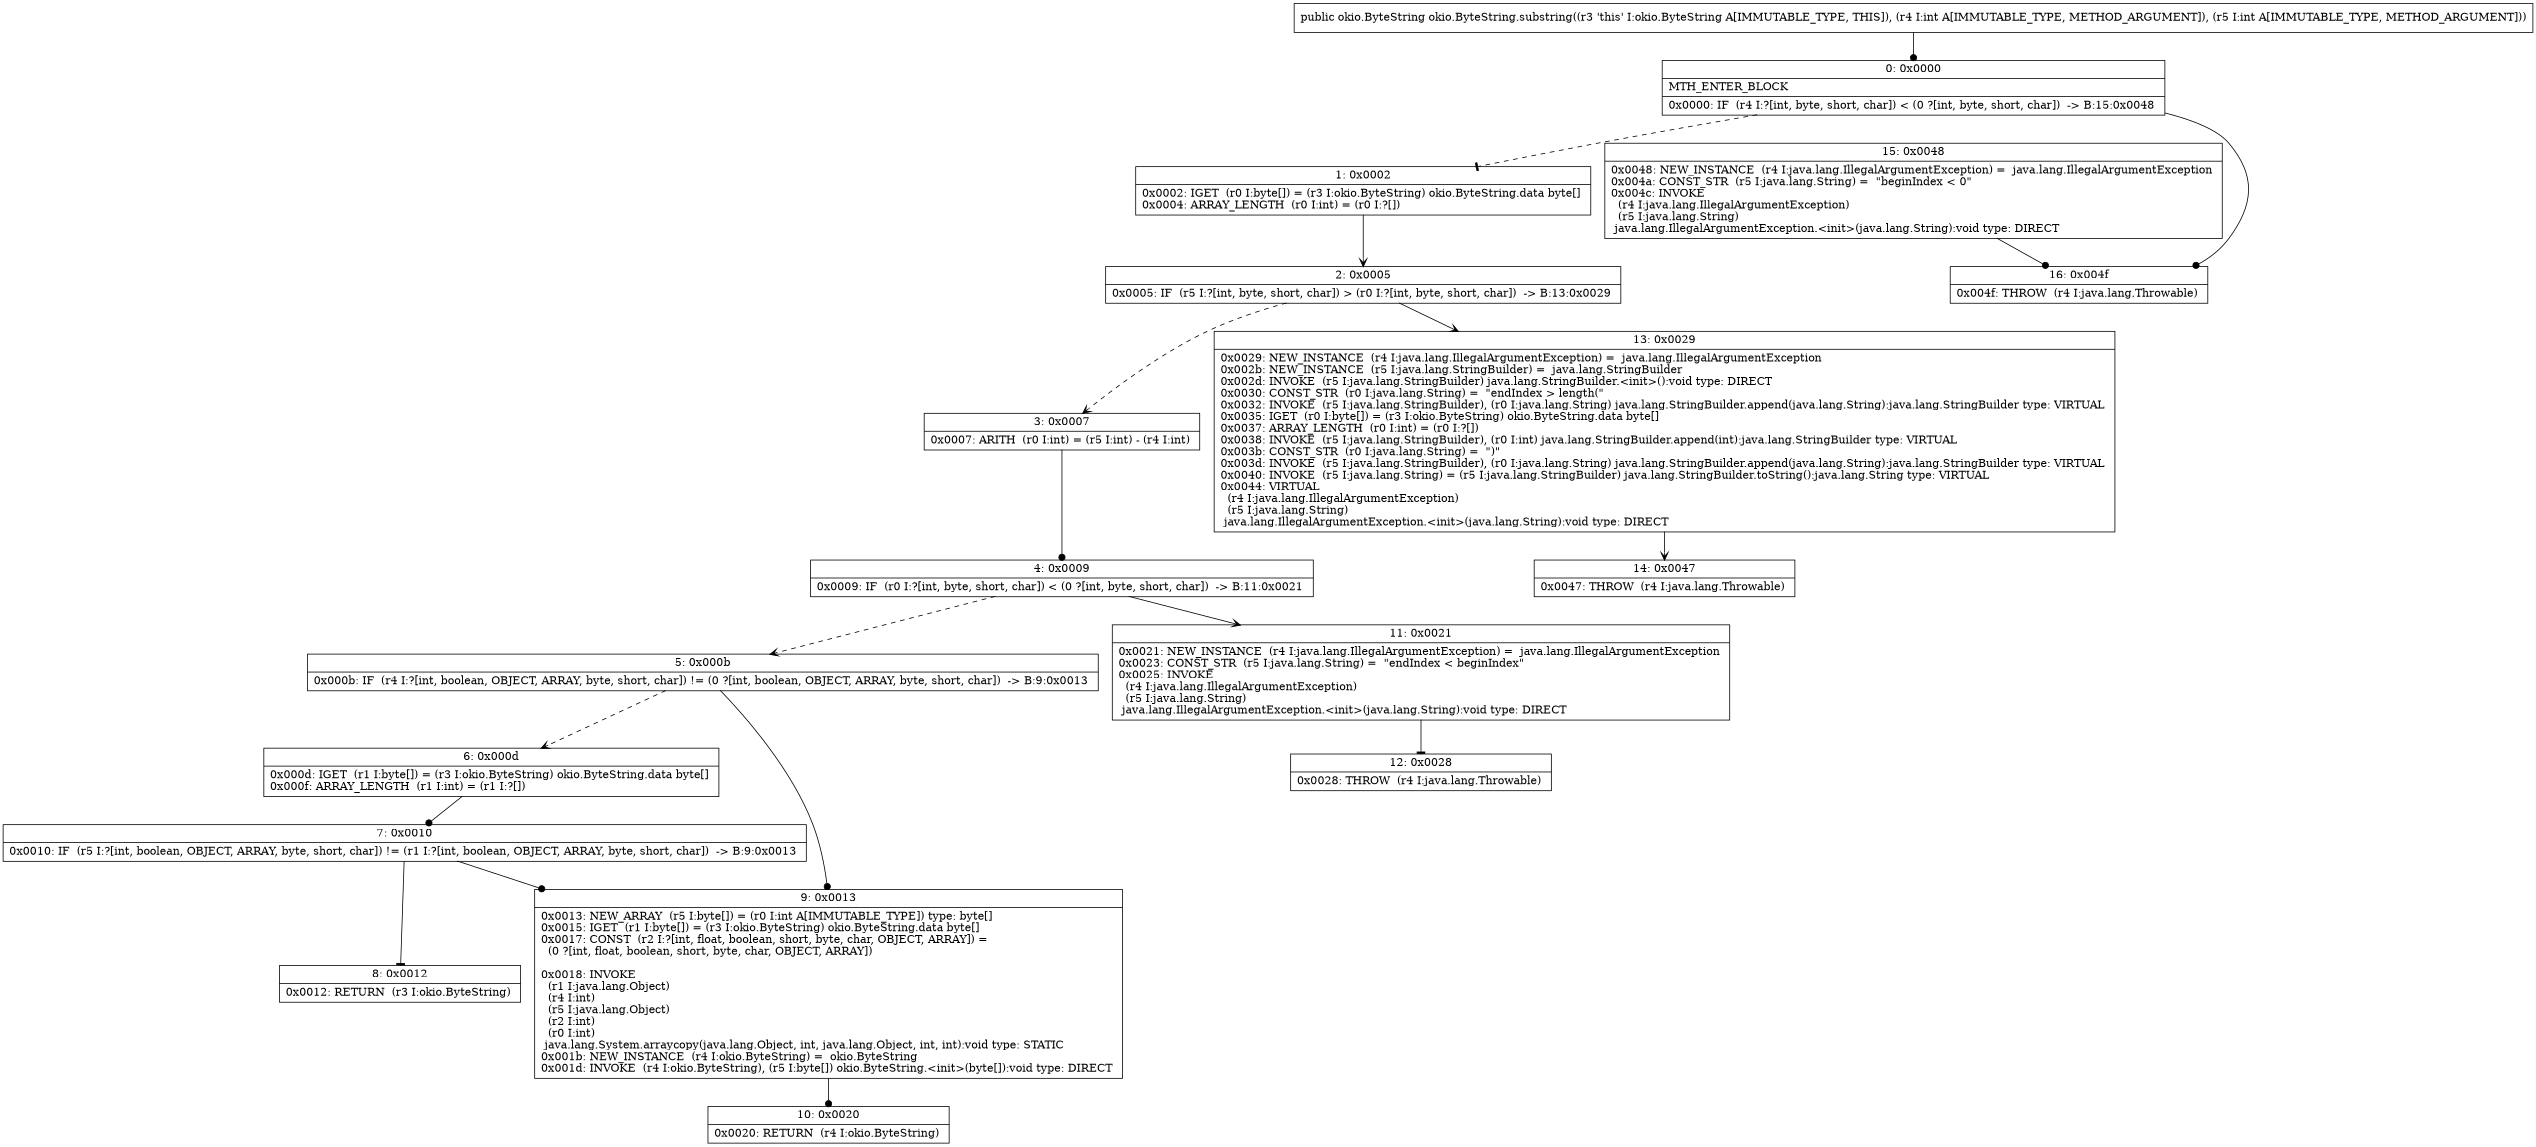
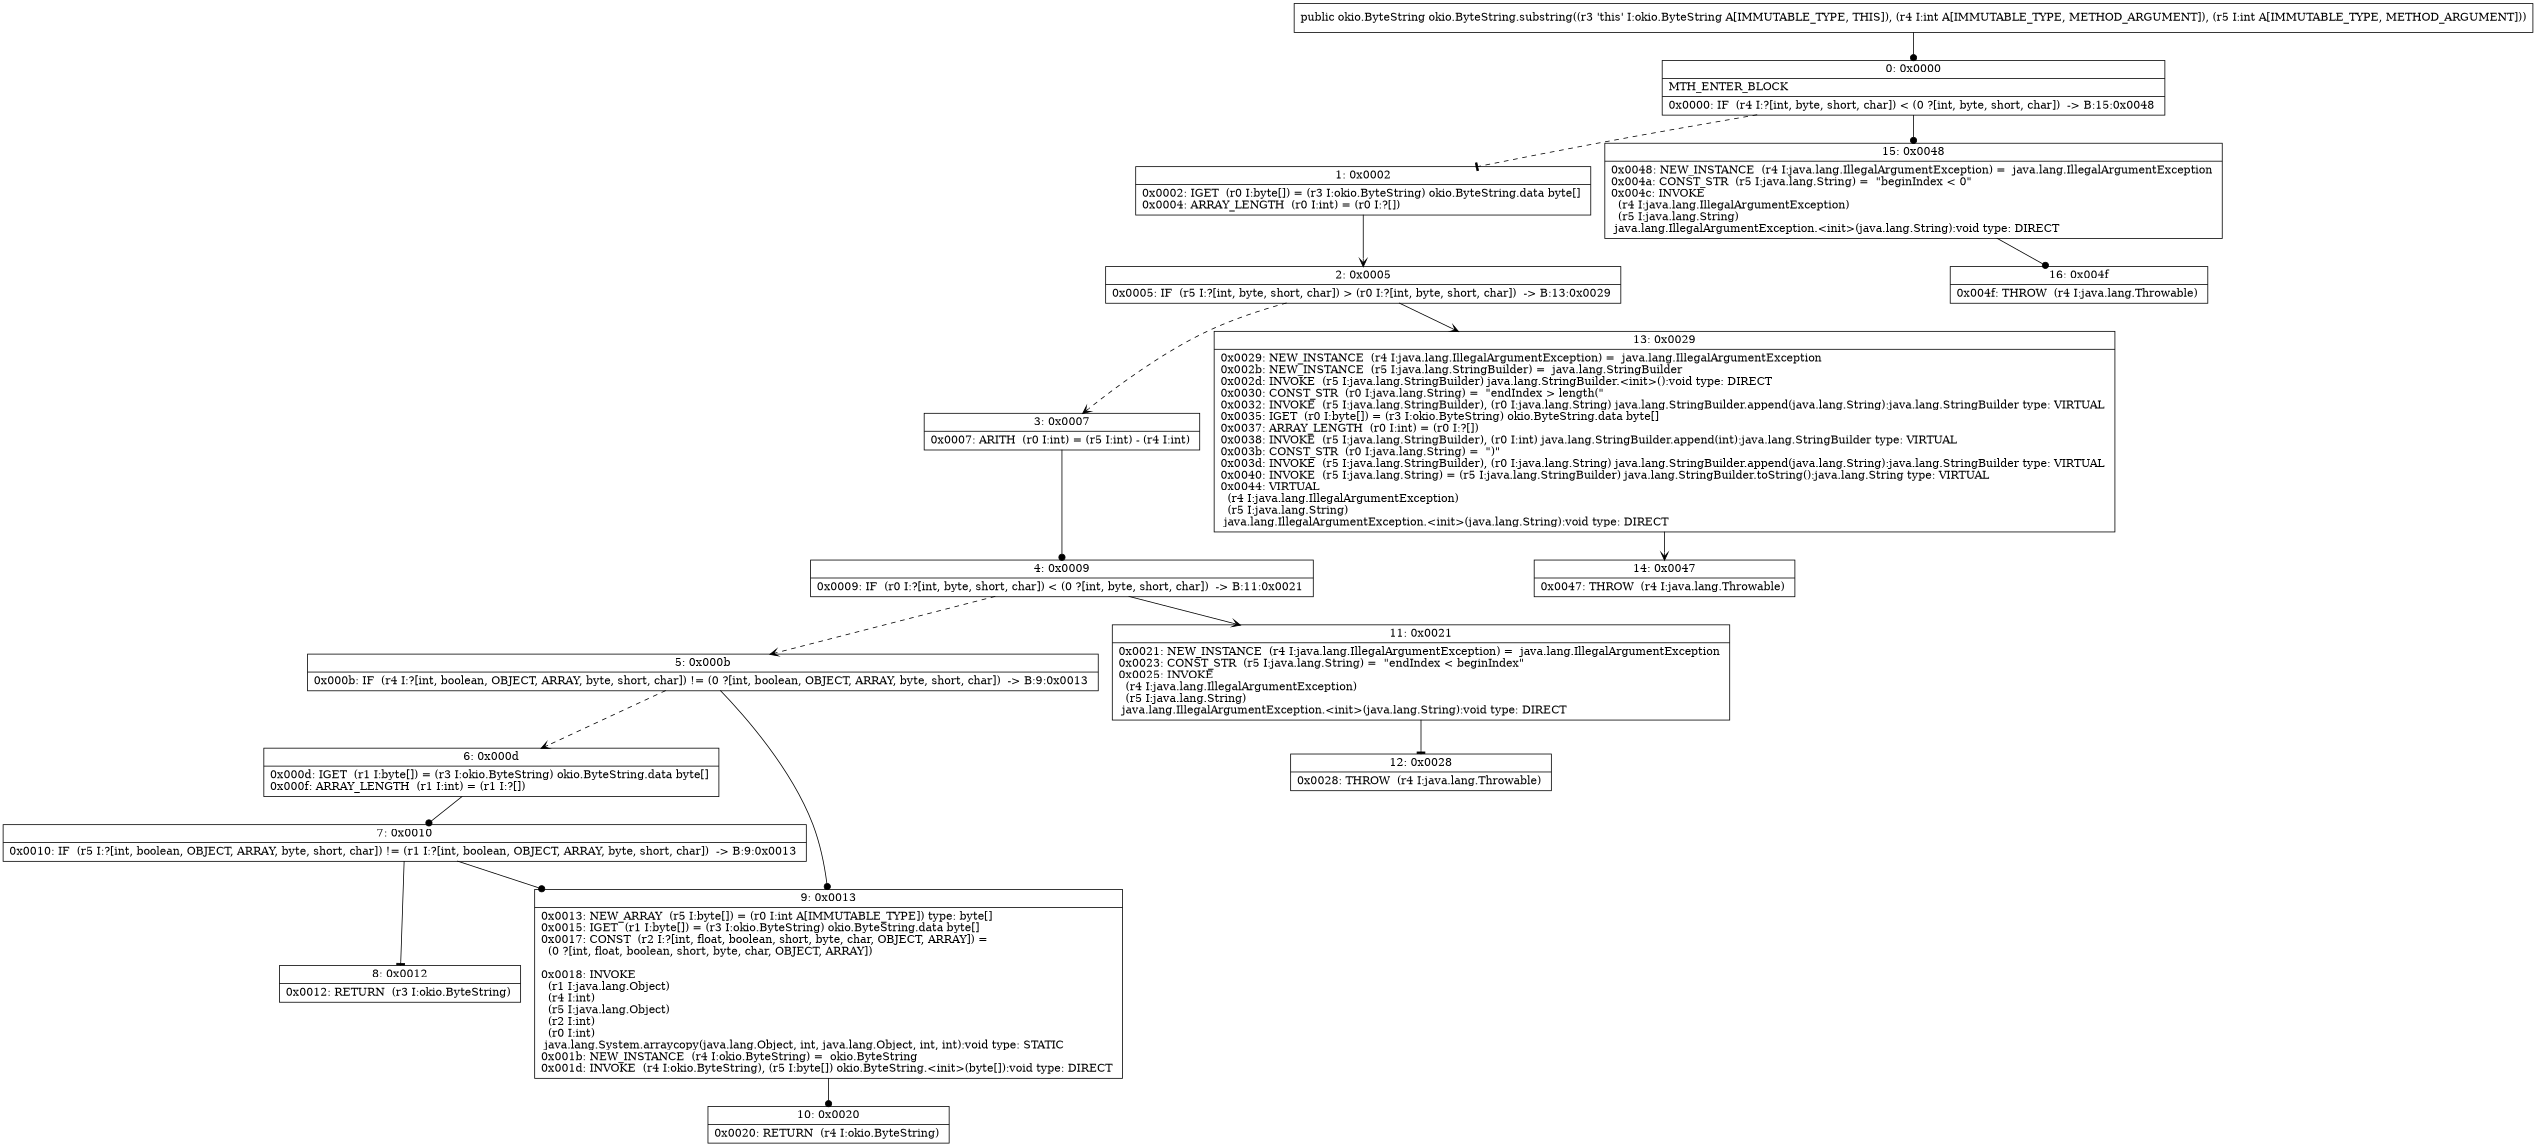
edge "0: 0x0000" -> "16: 0x004f": now "0: 0x0000" -> "15: 0x0048"
